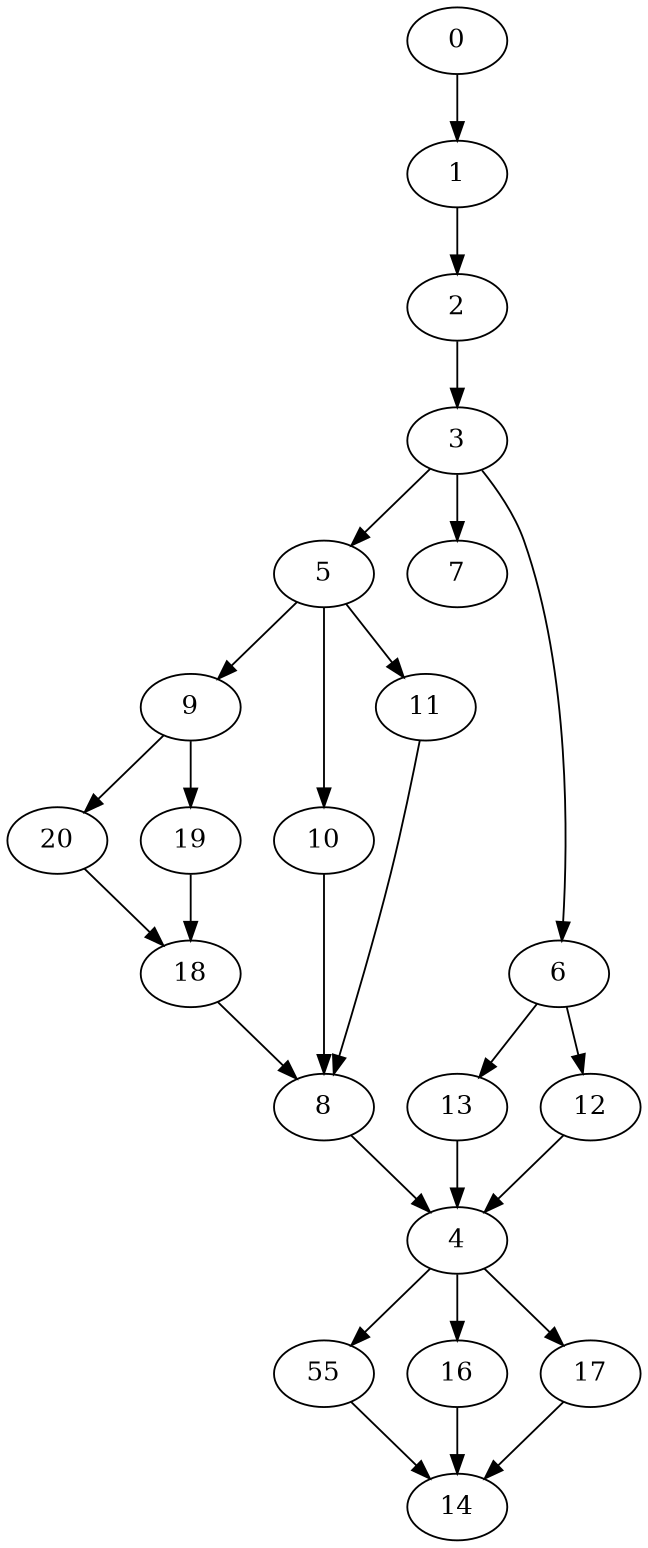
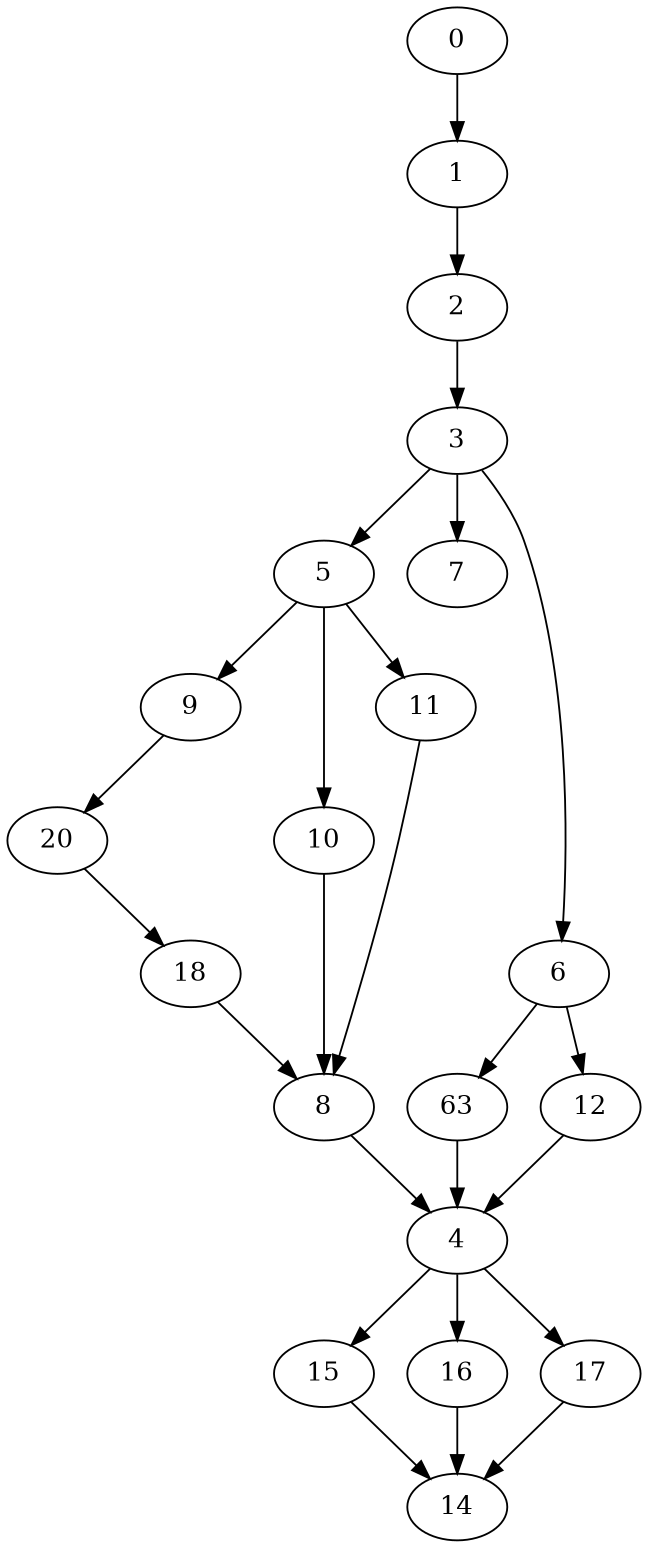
node "19": removed
node "13": label "13" -> "63"
node "55": label "55" -> "15"
